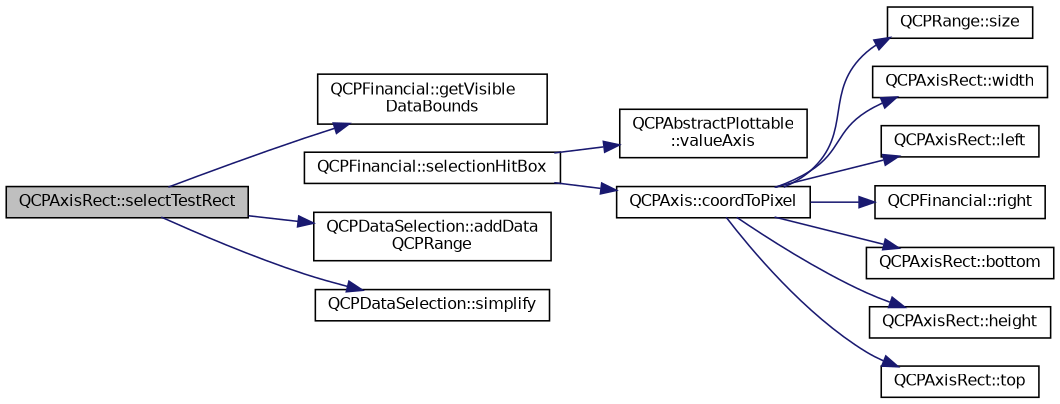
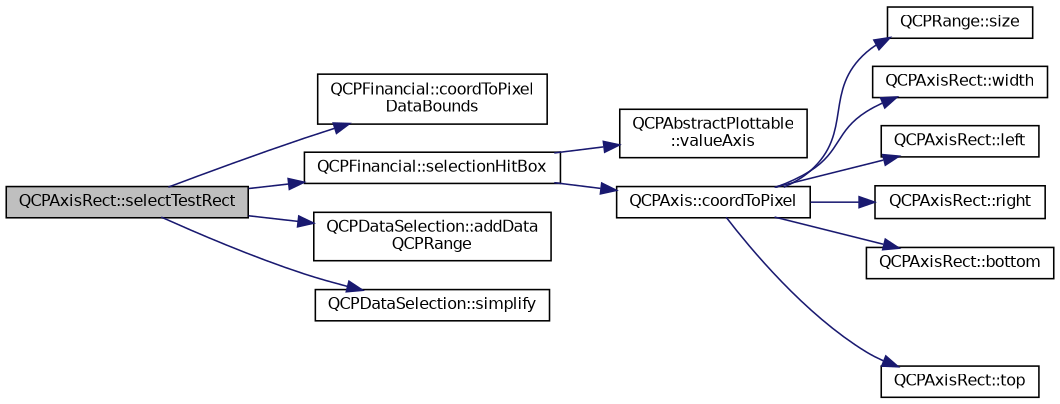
node "QCPFinancial::getVisible DataBounds": label "QCPFinancial::getVisible DataBounds" -> "QCPFinancial::coordToPixel DataBounds"
edge "QCPAxisRect::selectTestRect" -> "QCPFinancial::selectionHitBox": added
node "QCPFinancial::right": label "QCPFinancial::right" -> "QCPAxisRect::right"
node "QCPAxisRect::height": removed
